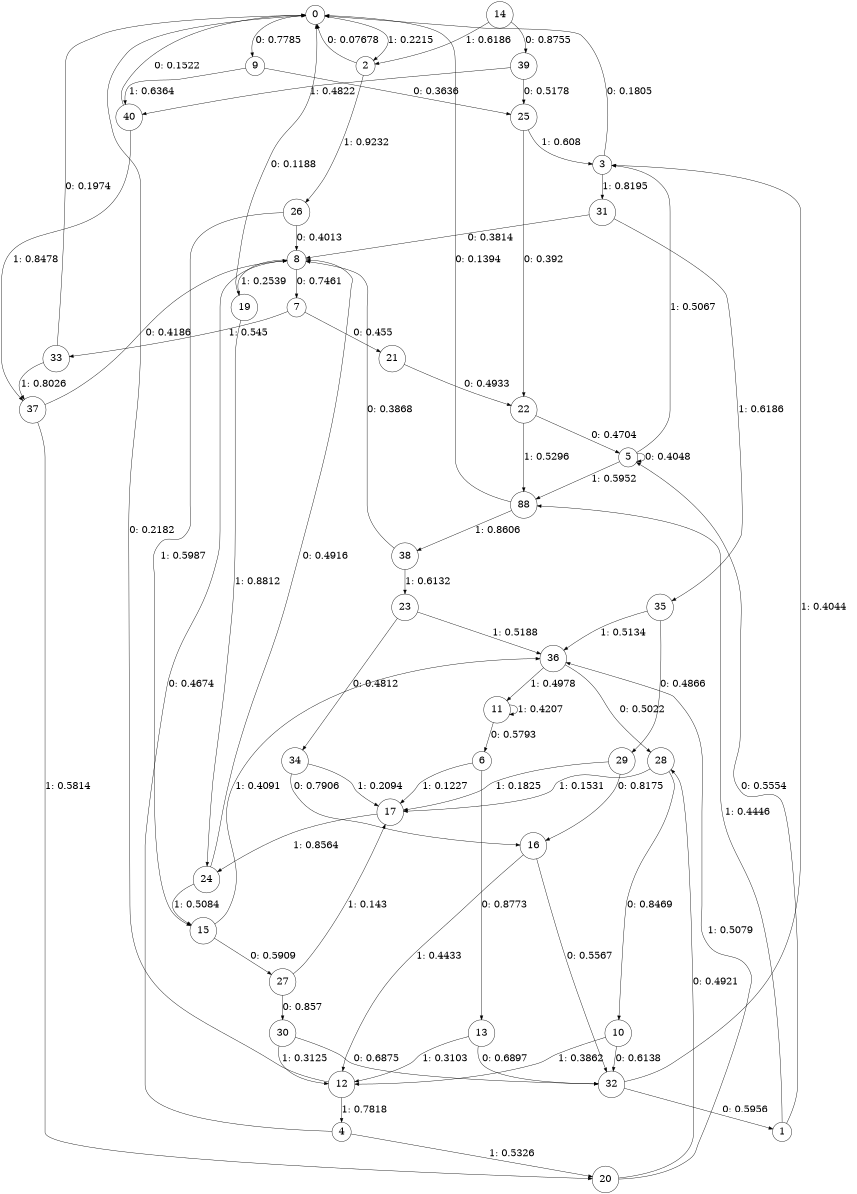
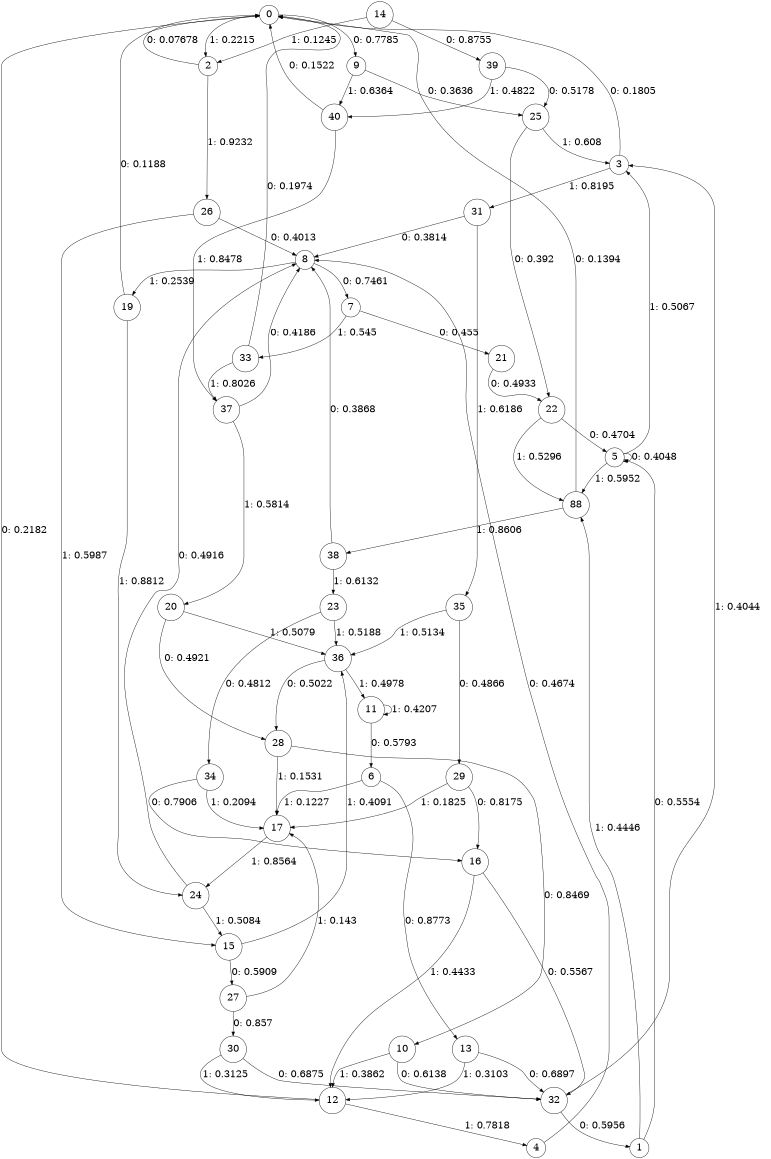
edge "14" -> "2": label "1: 0.6186   " -> "1: 0.1245   "
edge "4" -> "20": removed, label "1: 0.5326"
